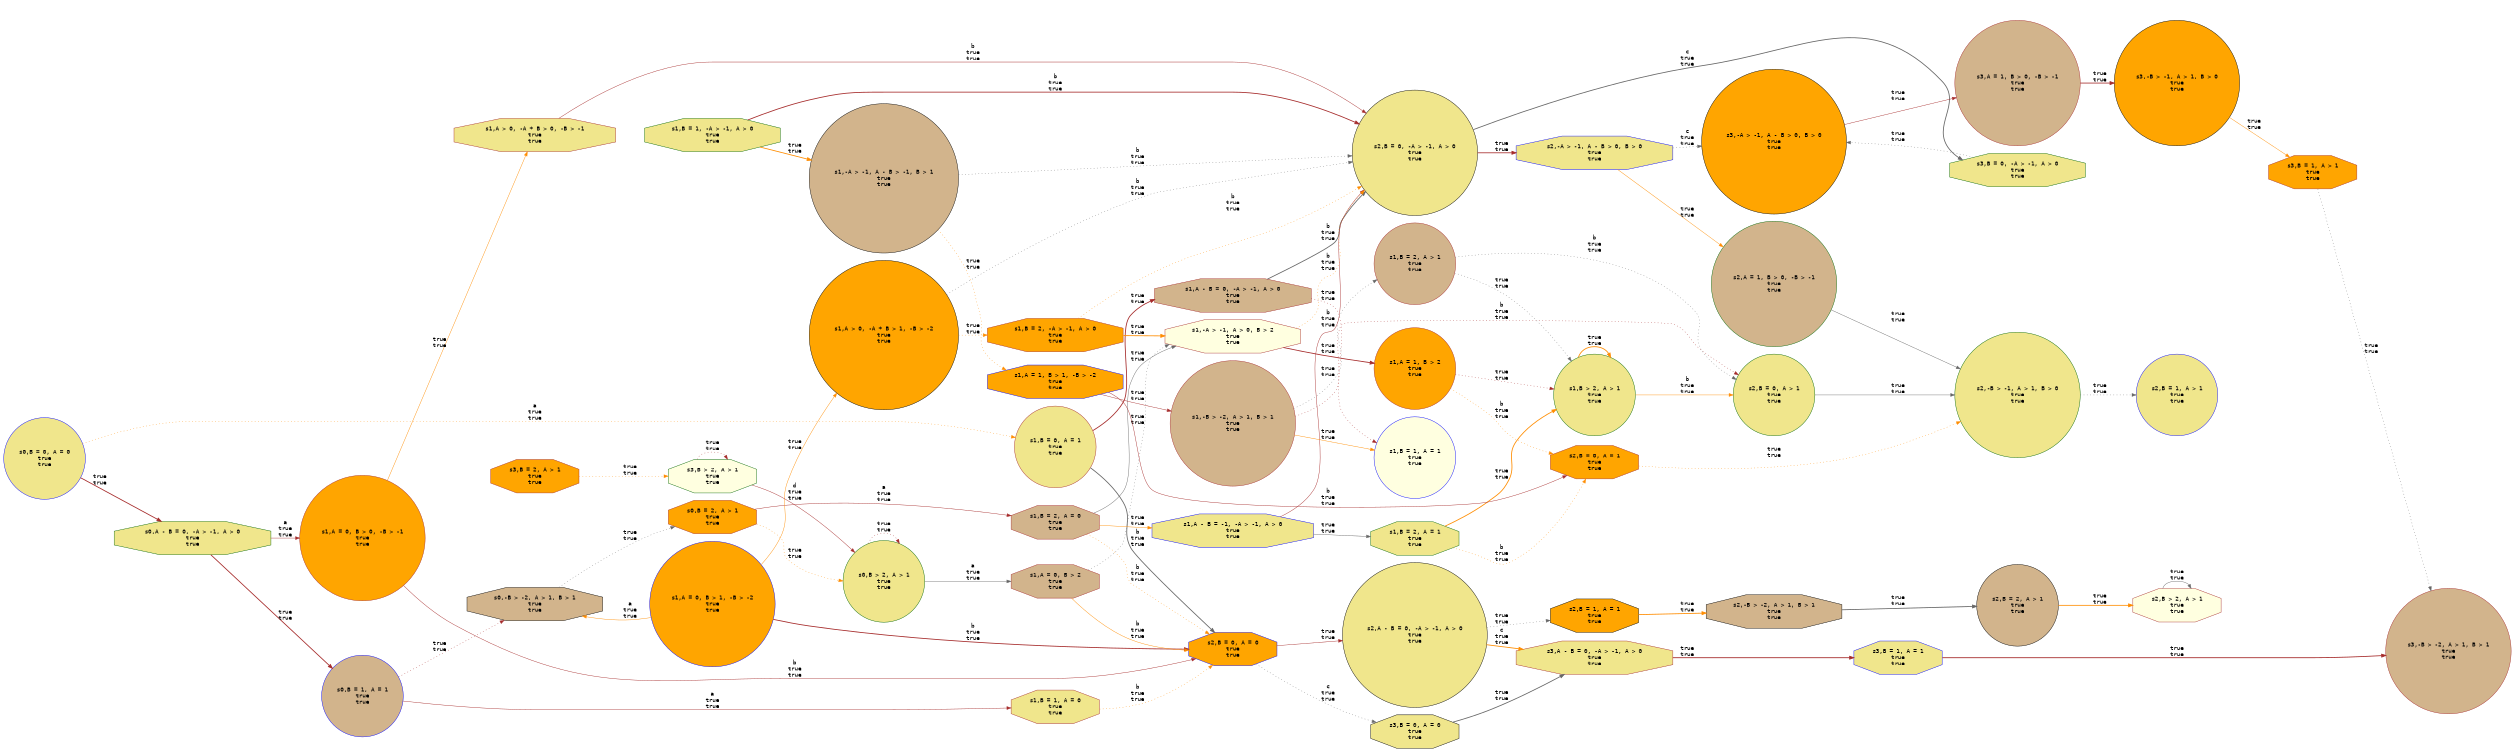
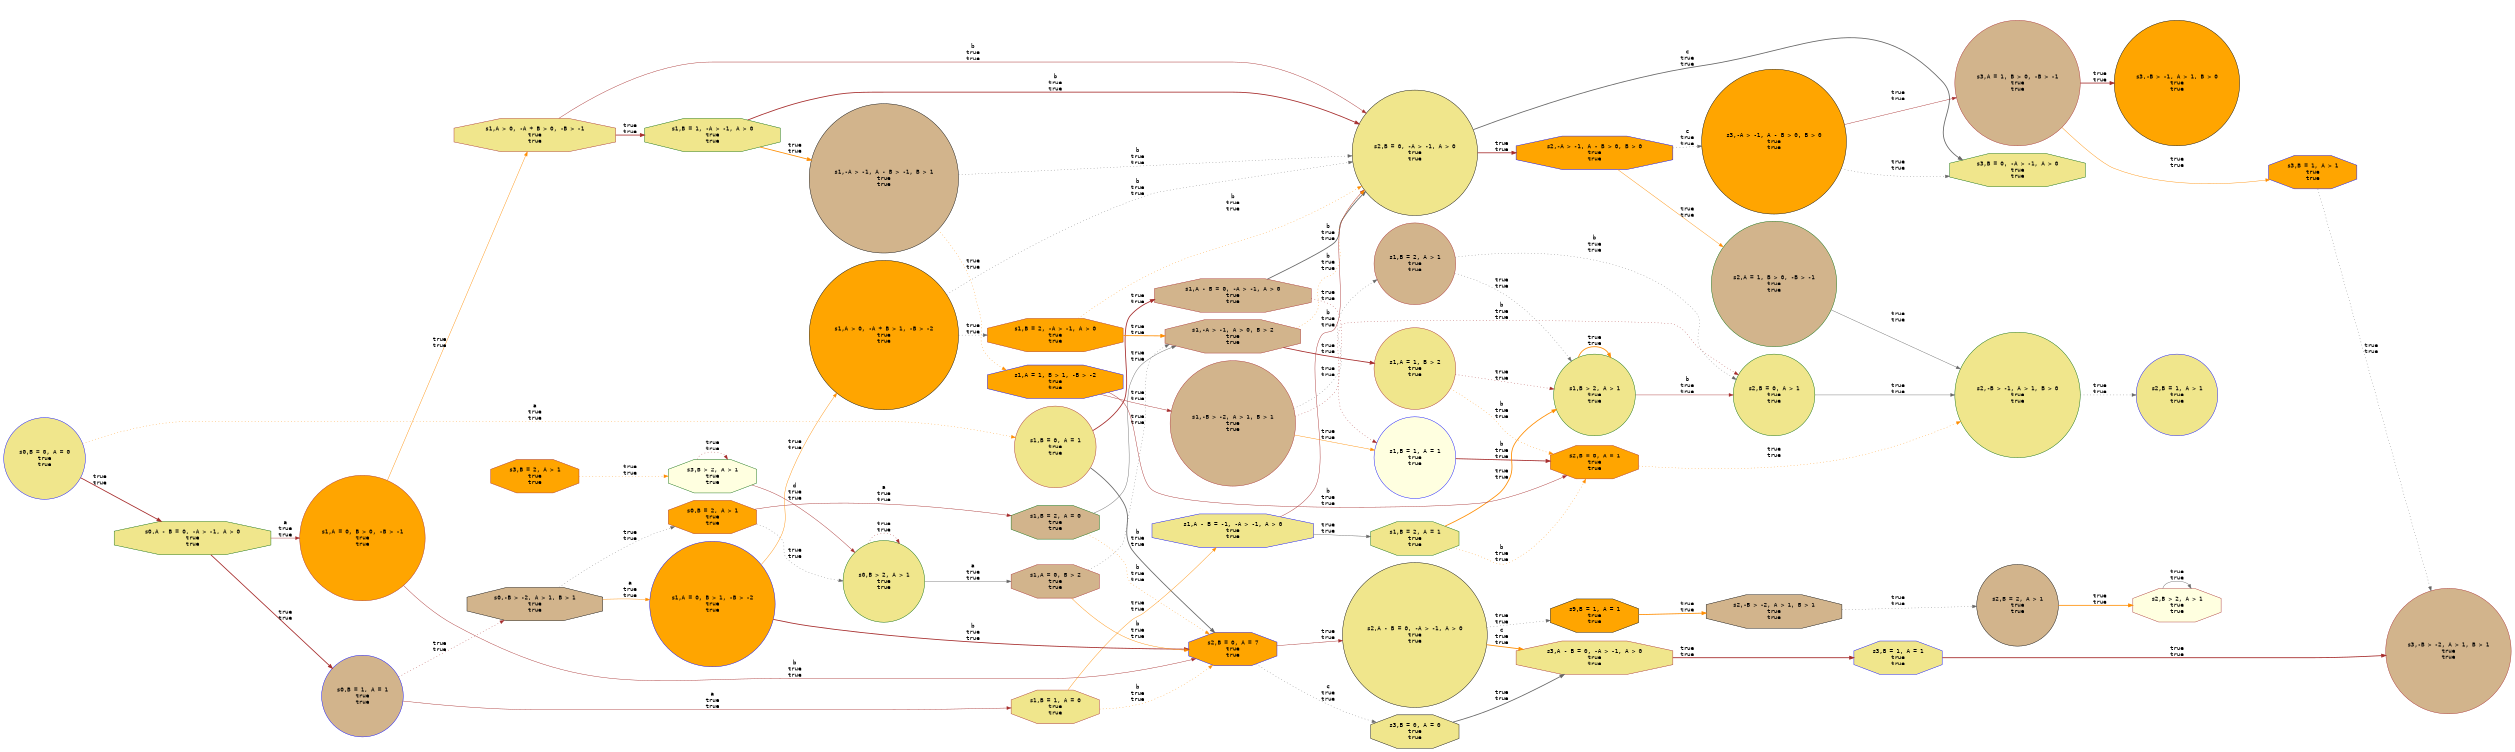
edge "s1,A > 0, -A + B > 0, -B > -1 true true" -> "s1,B = 1, -A > -1, A > 0 true true": added, label "true true"
edge "s3,-B > -1, A > 1, B > 0 true true" -> "s3,B = 1, A > 1 true true": now "s3,A = 1, B > 0, -B > -1 true true" -> "s3,B = 1, A > 1 true true"
edge "s3,B = 0, -A > -1, A > 0 true true" -> "s3,-A > -1, A - B > 0, B > 0 true true": reversed
node "s2,-A > -1, A - B > 0, B > 0 true true": fillcolor khaki -> orange
node "s3,B = 1, A > 1 true true": color brown -> blue
edge "s1,A > 0, -A + B > 1, -B > -2 true true" -> "s1,B = 2, -A > -1, A > 0 true true": color darkorange -> gray40
node "s1,-A > -1, A > 0, B > 2 true true": fillcolor lightyellow -> tan
node "s1,A = 1, B > 2 true true": fillcolor orange -> khaki
edge "s1,B > 2, A > 1 true true" -> "s2,B = 0, A > 1 true true": color darkorange -> brown
edge "s1,B = 1, A = 1 true true" -> "s2,B = 0, A = 1 true true": added, label "b true true"
node "s1,B = 2, A = 0 true true": color brown -> darkgreen
edge "s1,B = 2, A = 0 true true" -> "s1,A - B = -1, -A > -1, A > 0 true true": now "s1,B = 1, A = 0 true true" -> "s1,A - B = -1, -A > -1, A > 0 true true"
edge "s0,B = 2, A > 1 true true" -> "s0,B > 2, A > 1 true true": color darkorange -> gray40
edge "s2,-B > -2, A > 1, B > 1 true true" -> "s2,B = 2, A > 1 true true": style bold -> dotted
node "s2,B = 1, A = 1 true true": label "s2,B = 1, A = 1 true true" -> "s9,B = 1, A = 1 true true"
edge "s1,A = 0, B > 1, -B > -2 true true" -> "s0,-B > -2, A > 1, B > 1 true true": reversed
node "s2,B = 0, A = 0 true true": label "s2,B = 0, A = 0 true true" -> "s2,B = 0, A = 7 true true"
